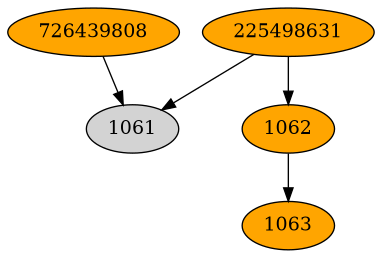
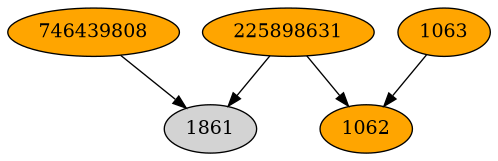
node "726439808": label "726439808" -> "746439808"
node "225498631": label "225498631" -> "225898631"
node "1061": label "1061" -> "1861"
edge "1062" -> "1063": reversed
